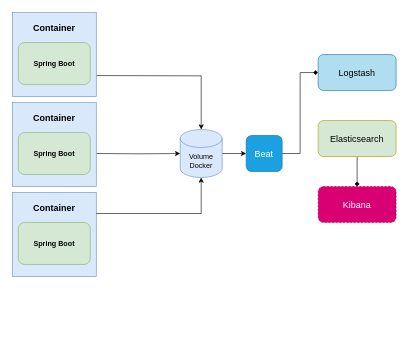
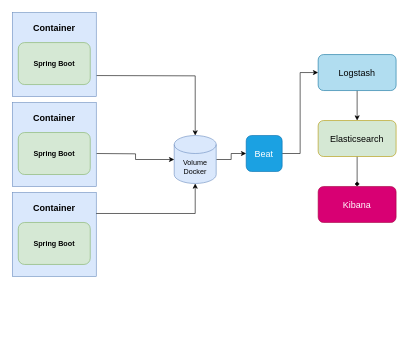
edge "Beat" -> "Logstash": arrowhead diamond -> classic
edge "Logstash" -> "Elasticsearch": added
node "Volume Docker": moved (201, 153) -> (195, 159)
node "Kibana": style dashed -> solid
